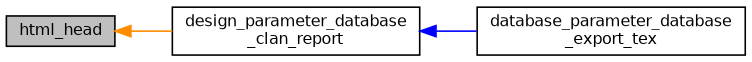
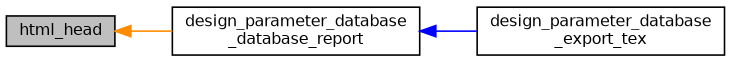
node "design_parameter_database _clan_report": label "design_parameter_database _clan_report" -> "design_parameter_database _database_report"
node "database_parameter_database _export_tex": label "database_parameter_database _export_tex" -> "design_parameter_database _export_tex"
